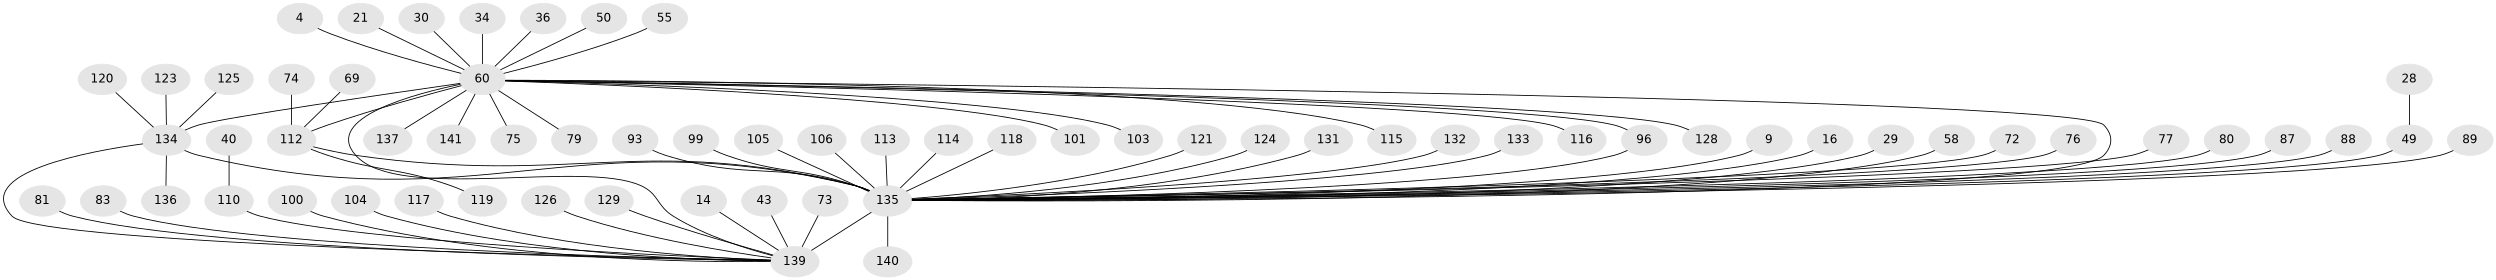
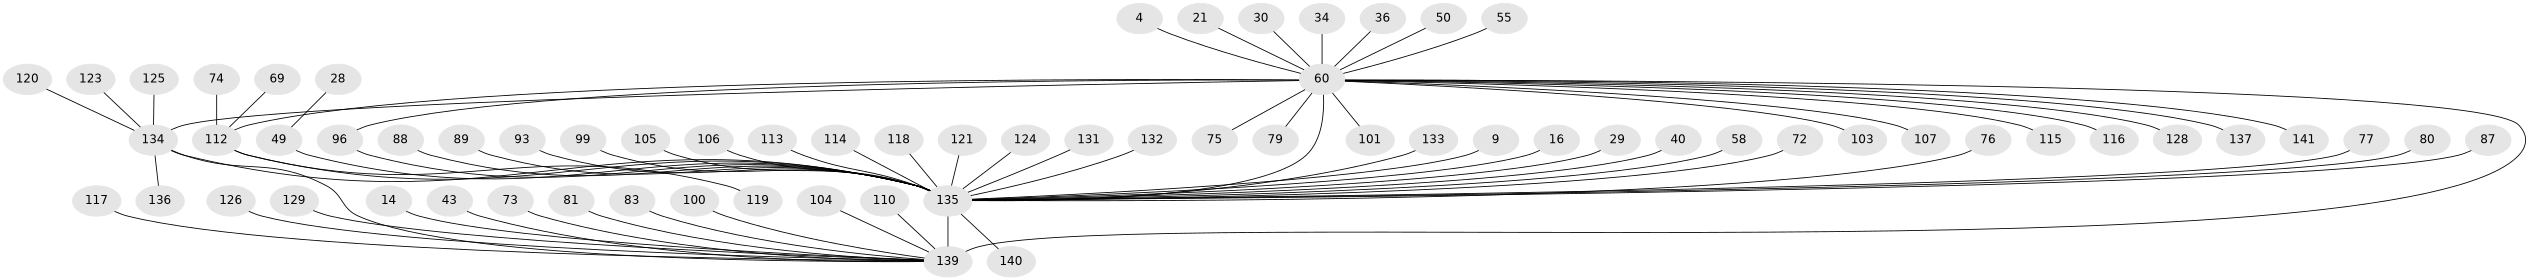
node "107": added
edge "40" -- "110": now "40" -- "135"
